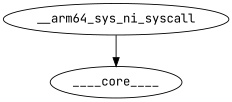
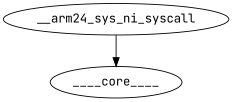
node "__arm64_sys_ni_syscall": label "__arm64_sys_ni_syscall" -> "__arm24_sys_ni_syscall"
